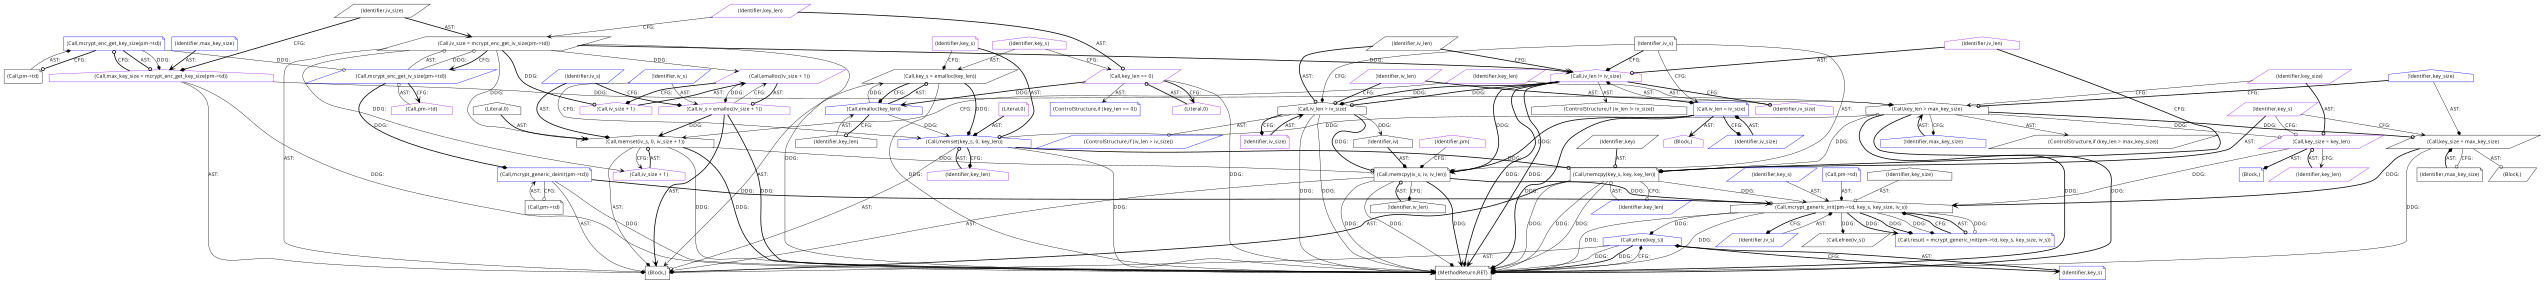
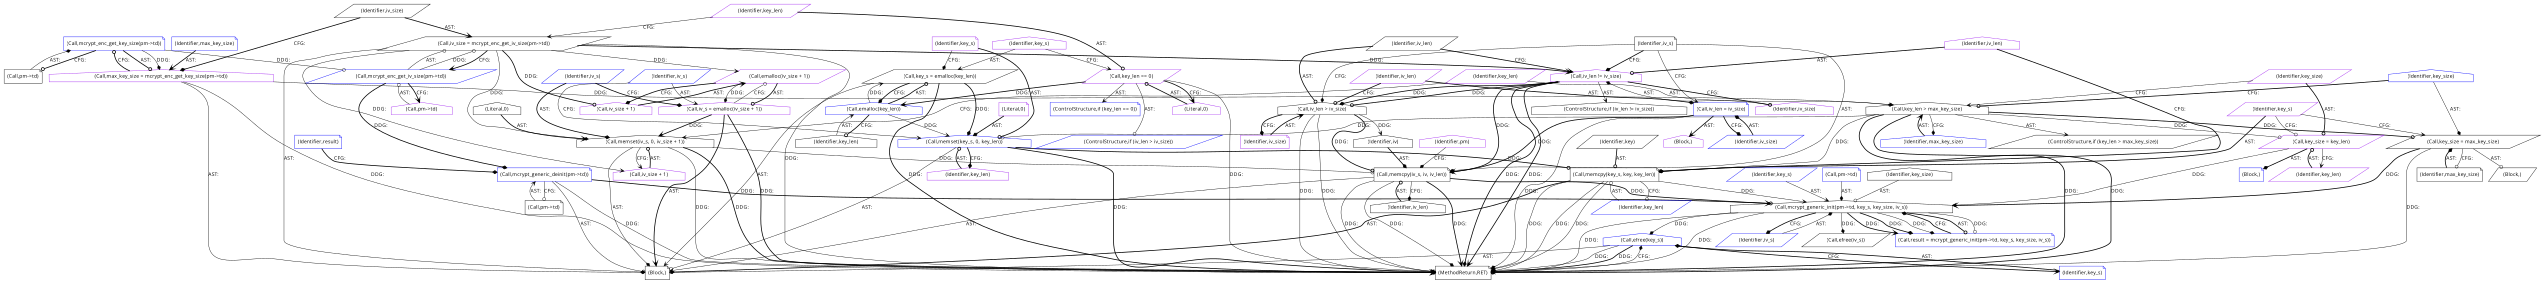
edge "(Call,iv_s = emalloc(iv_size + 1))" -> "(Call,emalloc(iv_size + 1))": arrowhead vee -> odot
edge "(Call,memset(key_s, 0, key_len))" -> "(Call,key_len > max_key_size)": reversed
edge "(Call,iv_len > iv_size)" -> "(ControlStructure,if (iv_len > iv_size))": now "(Call,key_len == 0)" -> "(ControlStructure,if (iv_len > iv_size))"
node "(Identifier,result)": added
edge "(Call,iv_len = iv_size)" -> "(MethodReturn,RET)": style bold -> solid
edge "(Call,key_s = emalloc(key_len))" -> "(MethodReturn,RET)": style solid -> bold
edge "(Call,memset(key_s, 0, key_len))" -> "(MethodReturn,RET)": style solid -> bold
